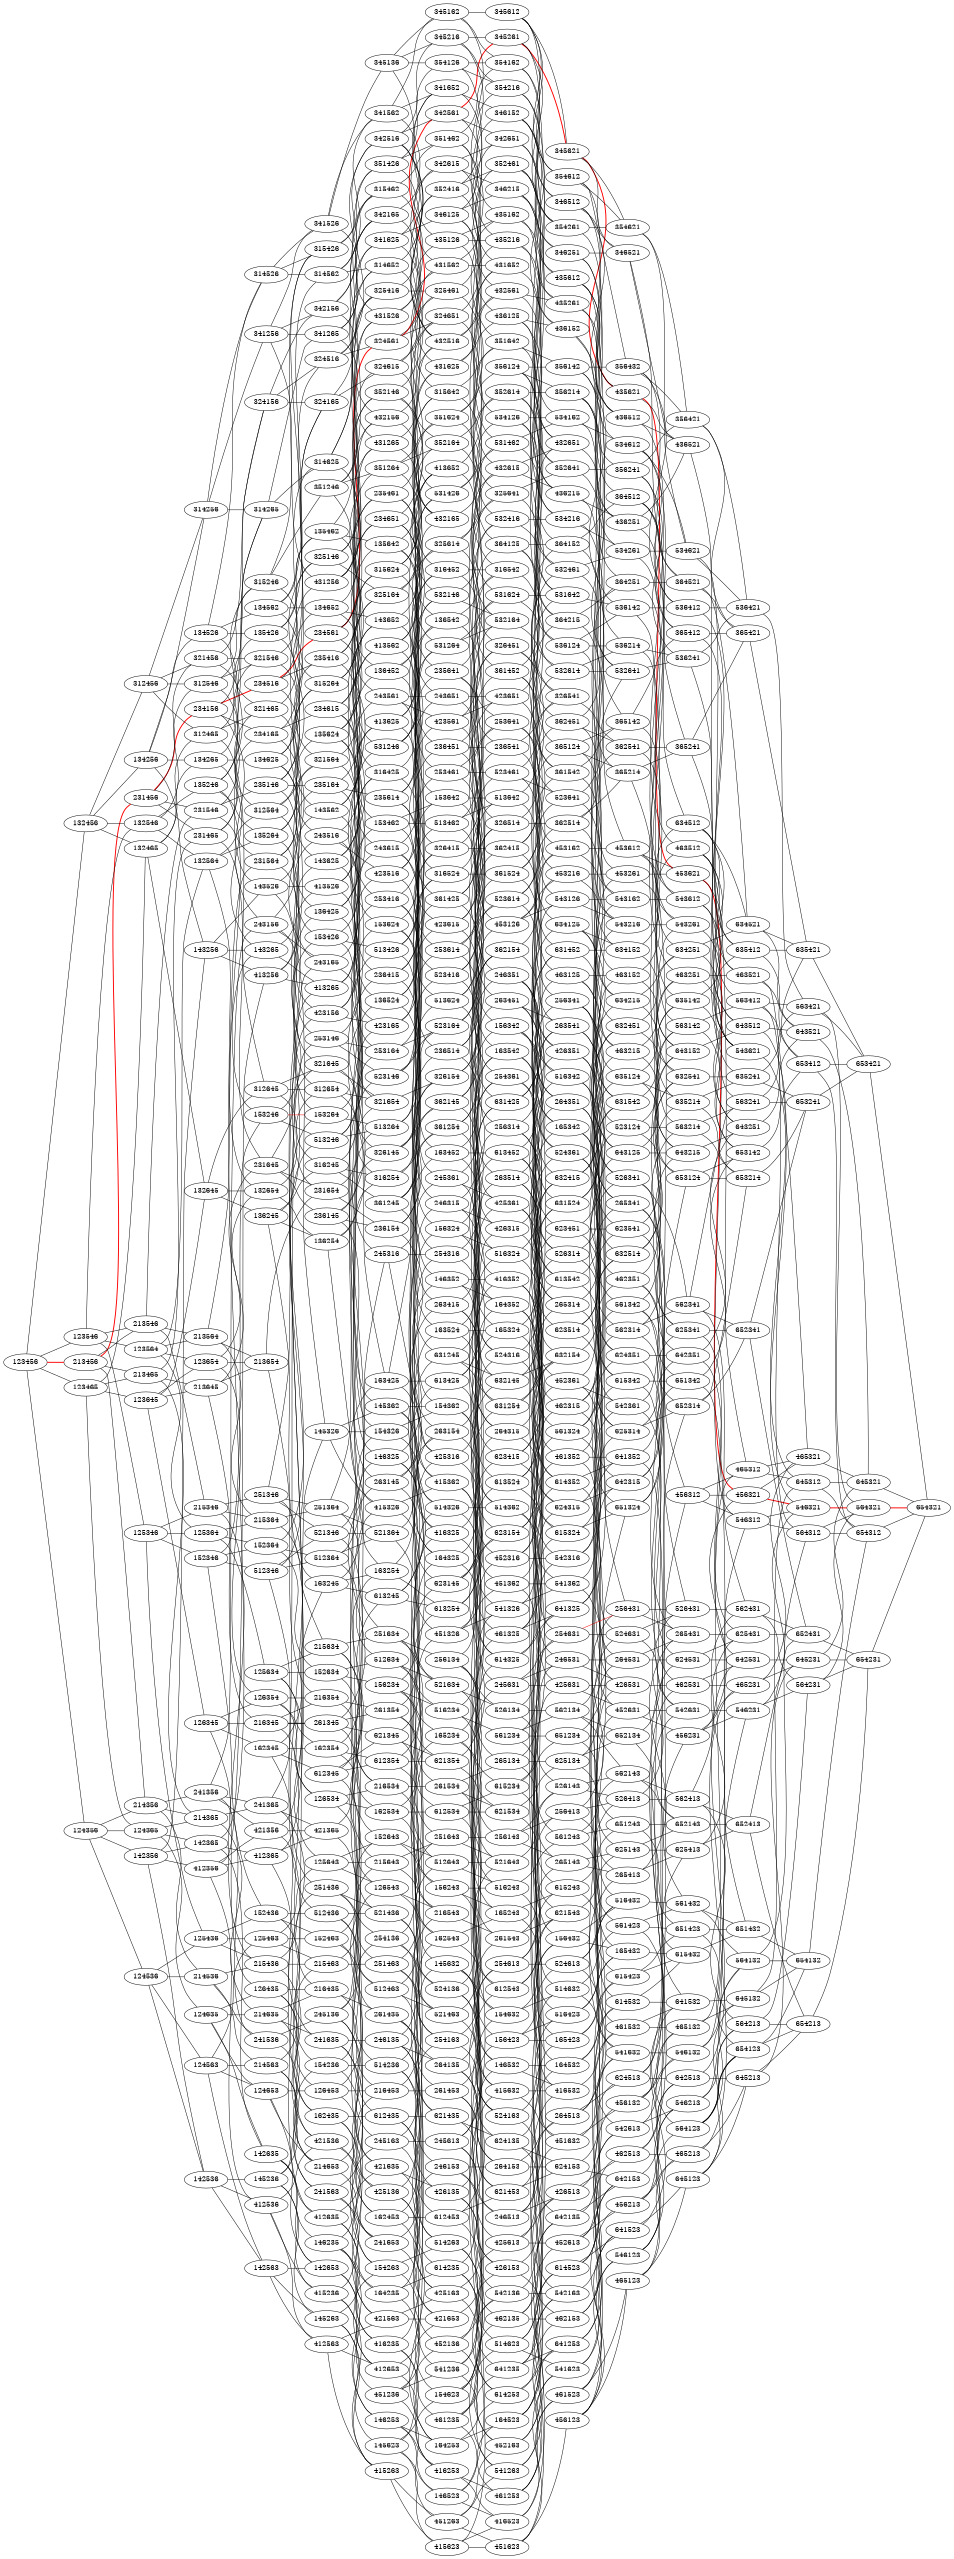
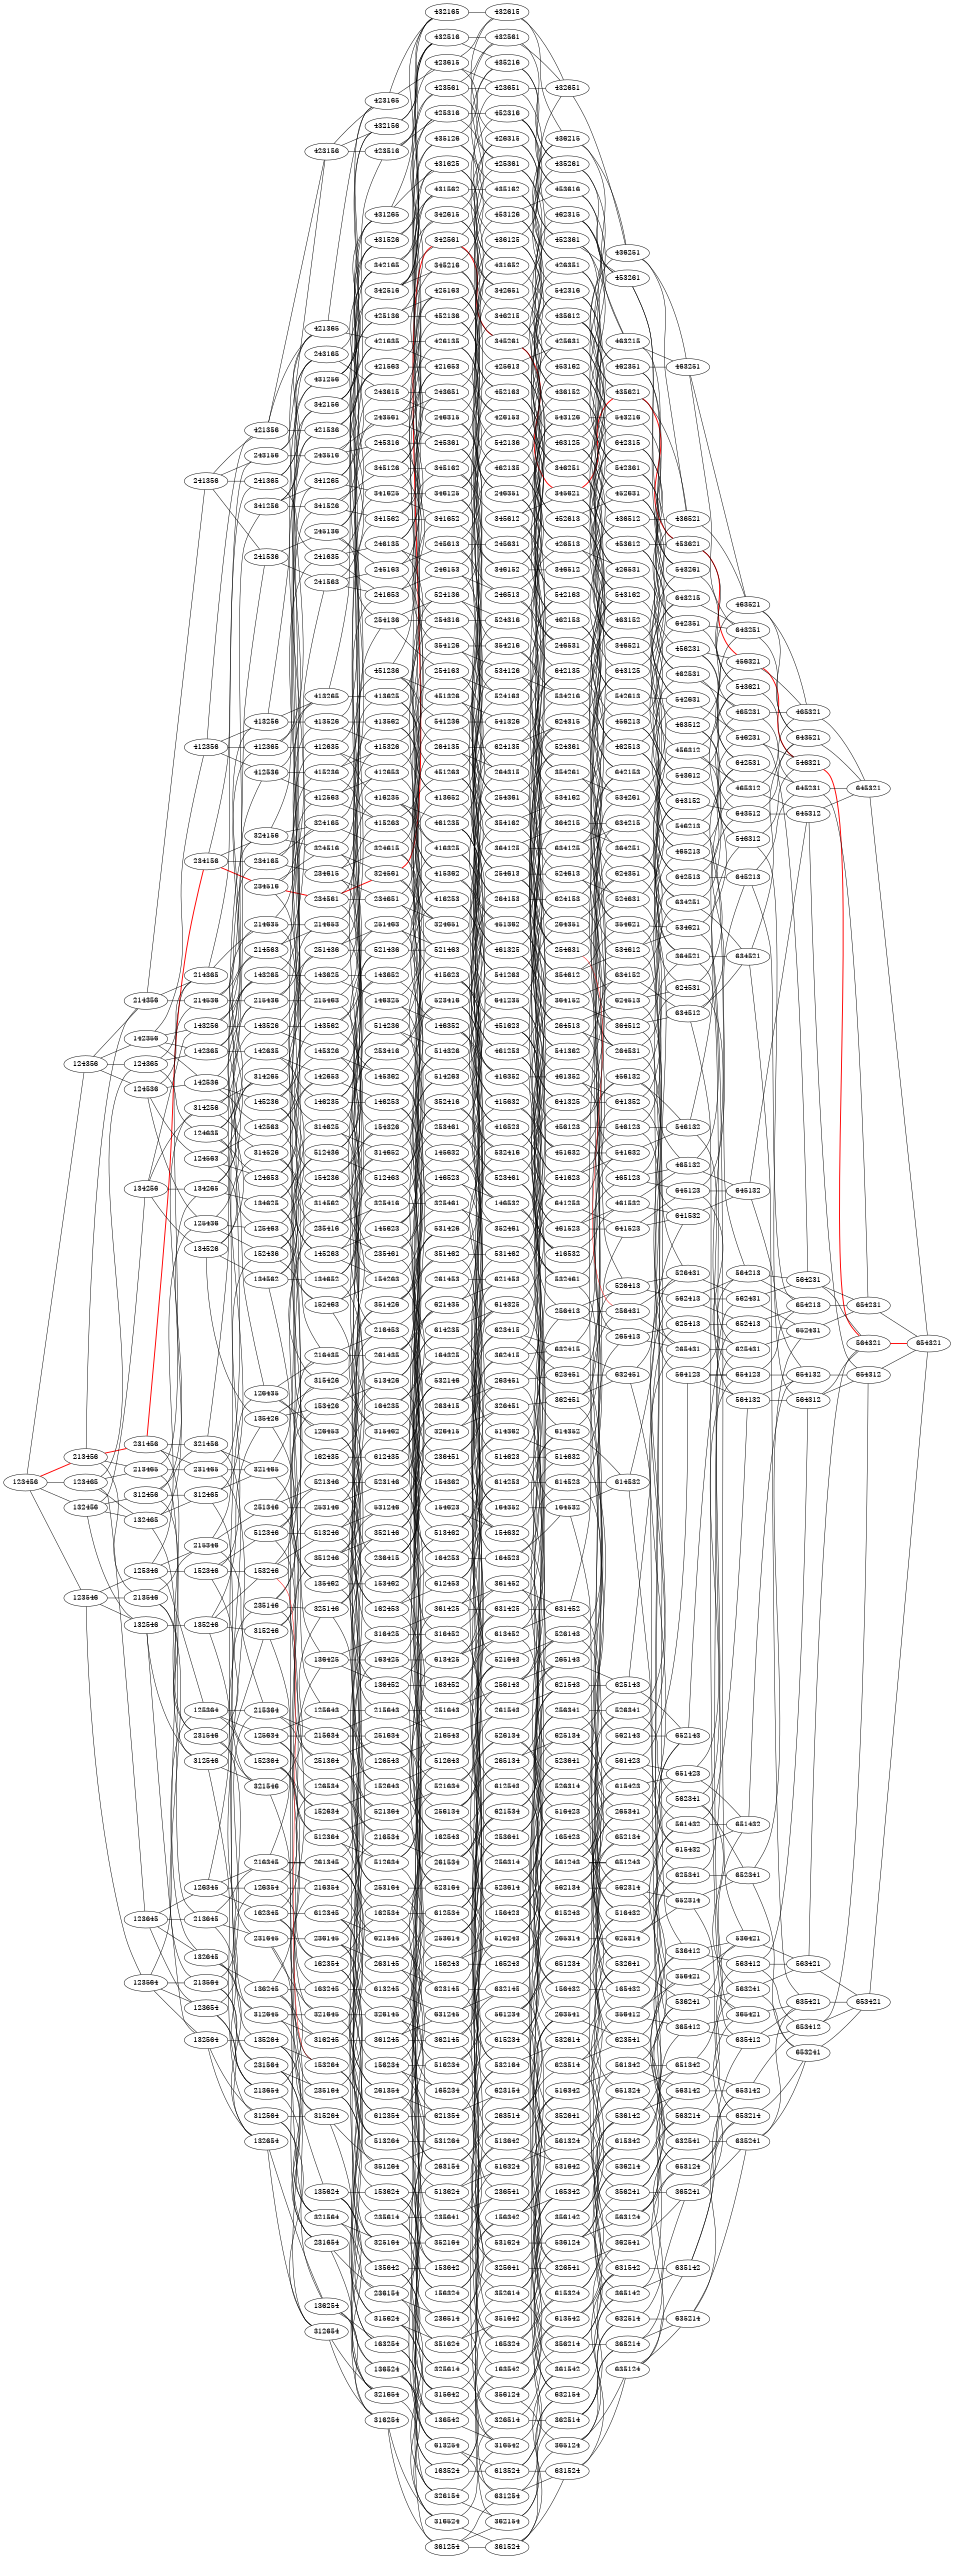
node "345136": label "345136" -> "345126"
node "356432": label "356432" -> "356412"
node "453216": label "453216" -> "453616"
edge "463512" -- "463152": removed
node "523124": label "523124" -> "563124"
edge "651243" -- "561243": style solid -> bold
edge "254163" -- "245163": now "521463" -- "245163"
